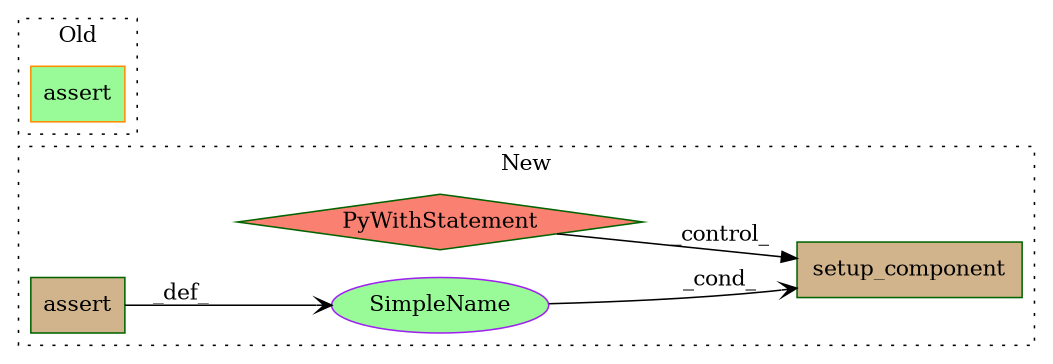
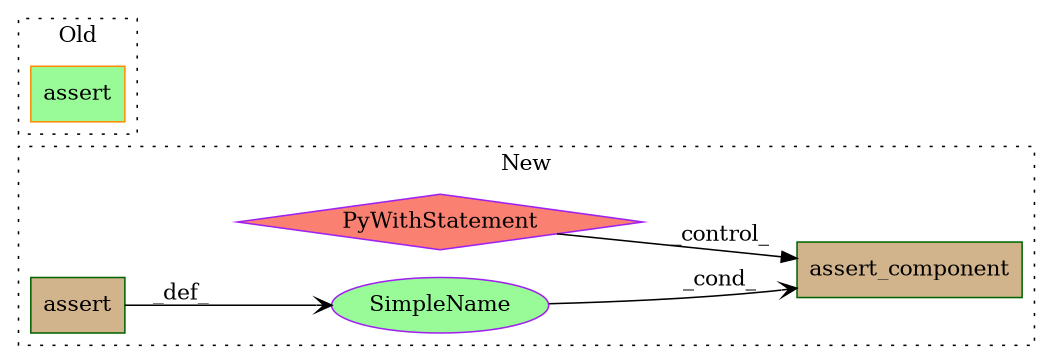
node "PyWithStatement": color darkgreen -> purple
node "setup_component": label "setup_component" -> "assert_component"
